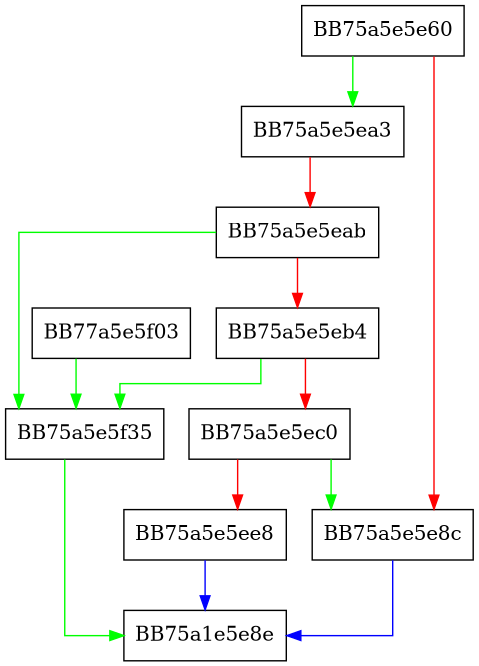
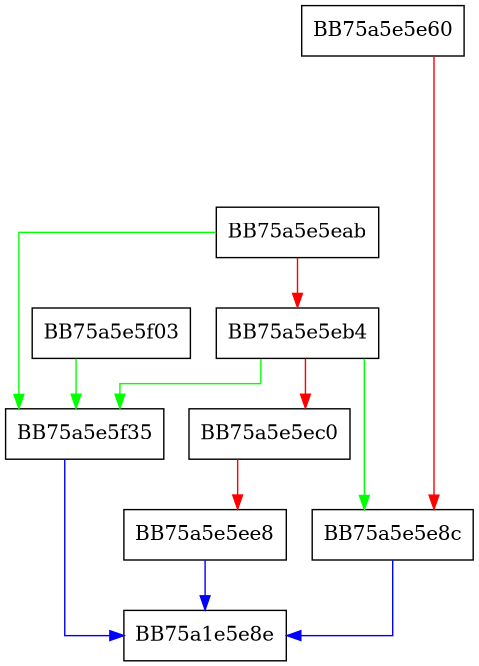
node "BB75a5e5ea3": removed
node "BB77a5e5f03": label "BB77a5e5f03" -> "BB75a5e5f03"
edge "BB75a5e5ec0" -> "BB75a5e5e8c": now "BB75a5e5eb4" -> "BB75a5e5e8c"
edge "BB75a5e5f35" -> "BB75a1e5e8e": color green -> blue
